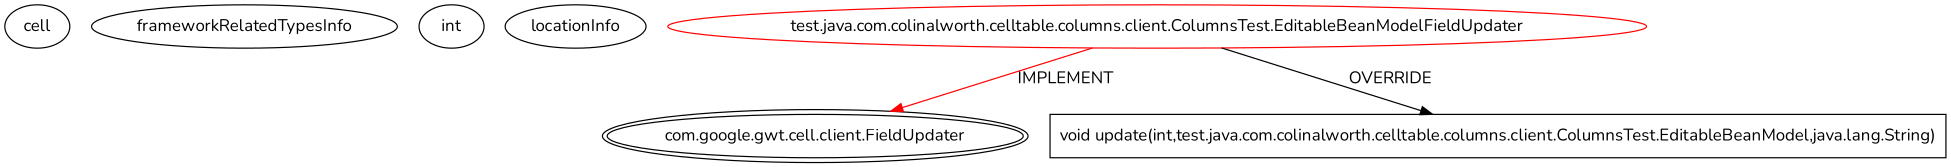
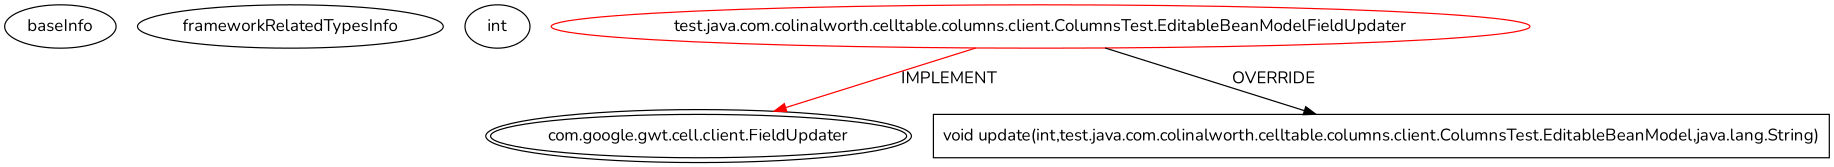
node "cell": label "cell" -> "baseInfo"
node "locationInfo": removed
